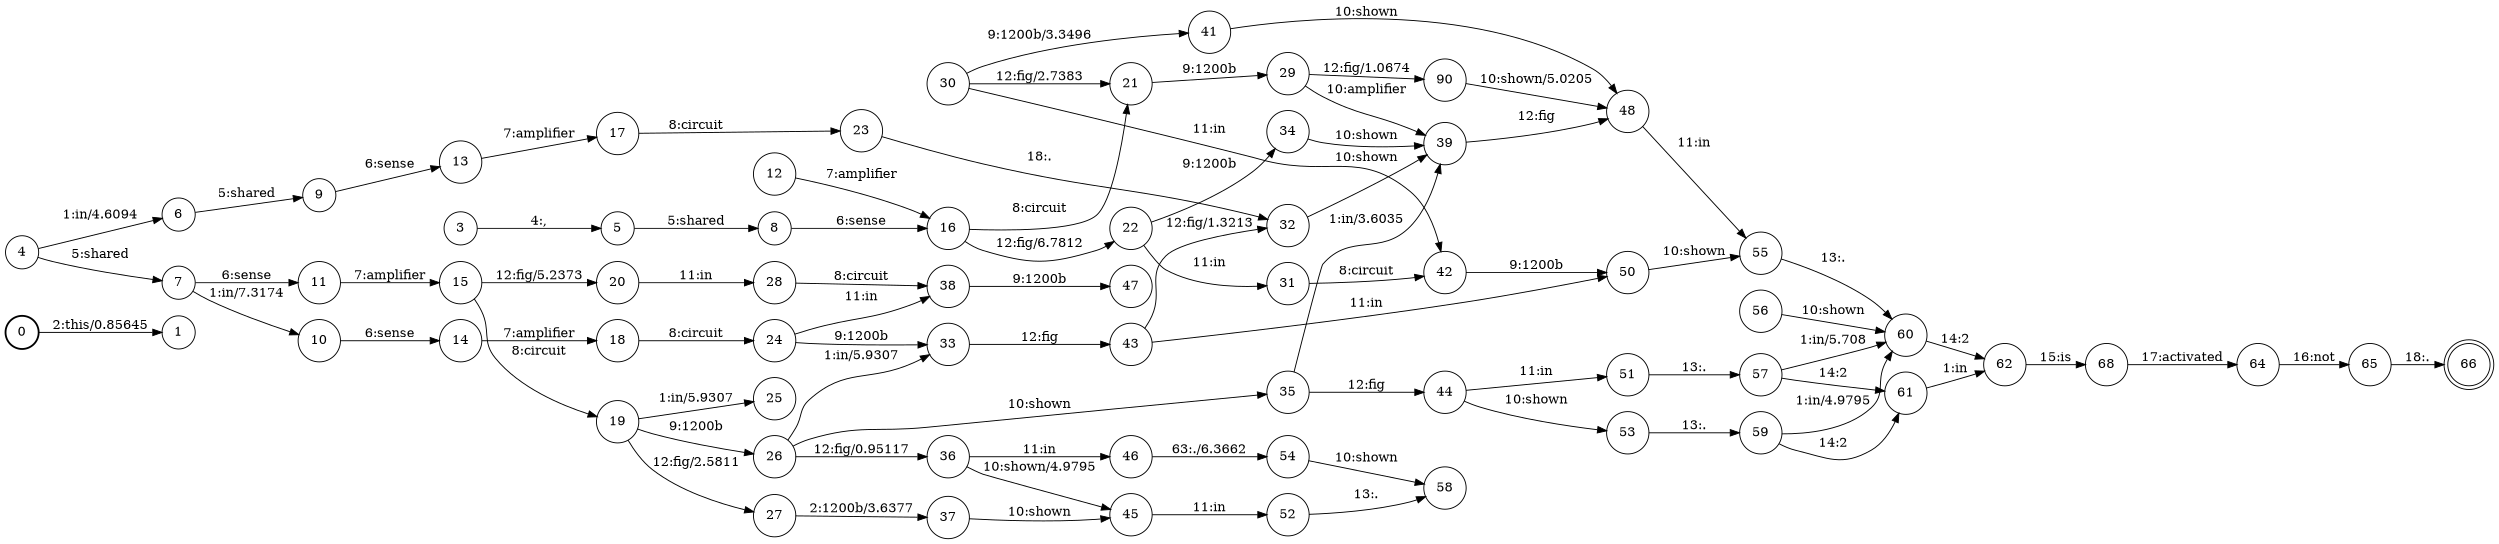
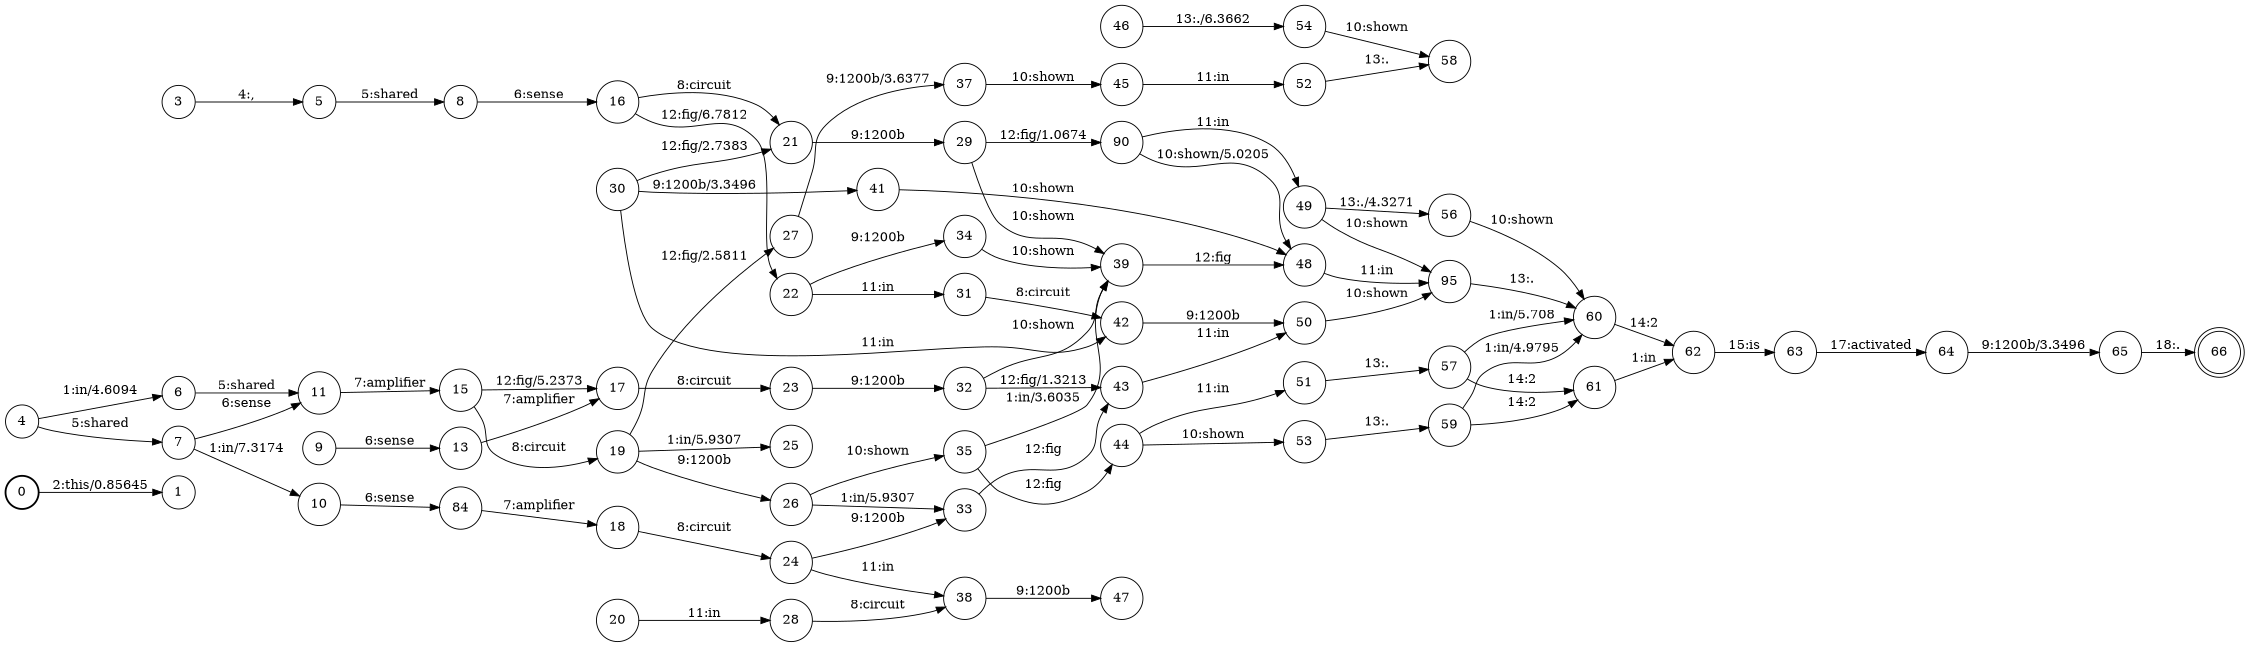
edge "29" -> "39": label "10:amplifier" -> "10:shown"
edge "23" -> "32": label "18:." -> "9:1200b"
node "12": removed
edge "6" -> "9": now "6" -> "11"
node "49": added
edge "43" -> "32": reversed
node "55": label "55" -> "95"
edge "15" -> "20": now "15" -> "17"
node "14": label "14" -> "84"
edge "64" -> "65": label "16:not" -> "9:1200b/3.3496"
node "68": label "68" -> "63"
edge "46" -> "54": label "63:./6.3662" -> "13:./6.3662"
node "36": removed
edge "27" -> "37": label "2:1200b/3.6377" -> "9:1200b/3.6377"
